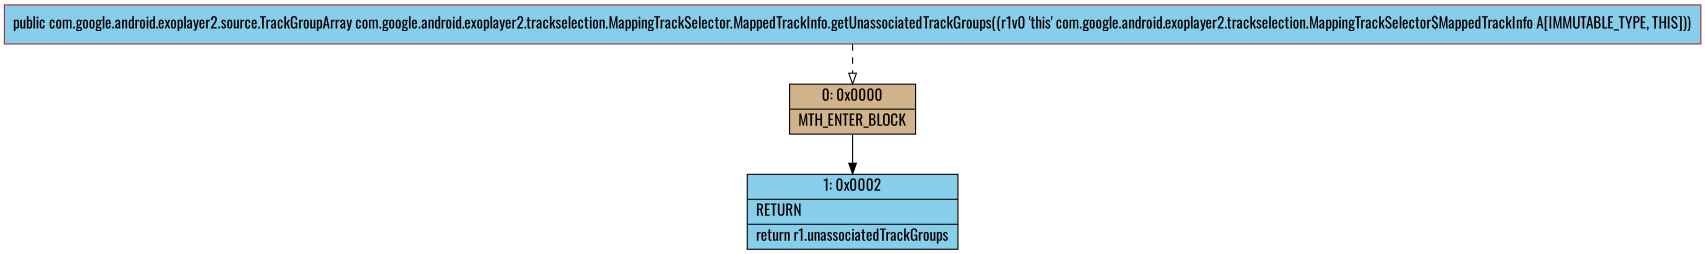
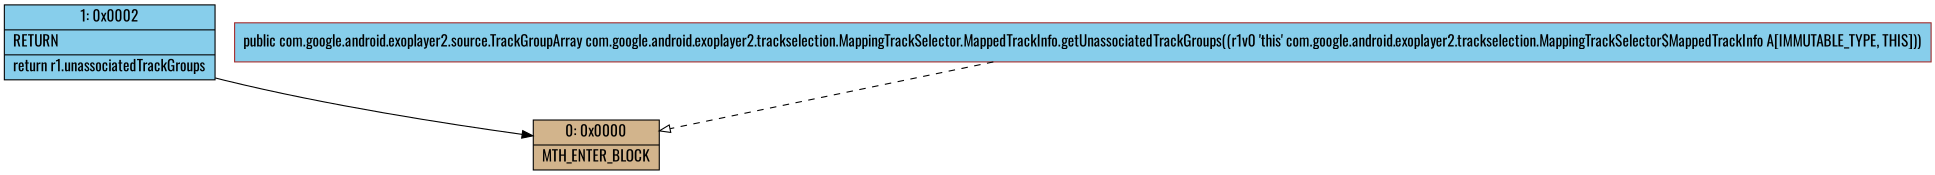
edge "0: 0x0000" -> "1: 0x0002": reversed
